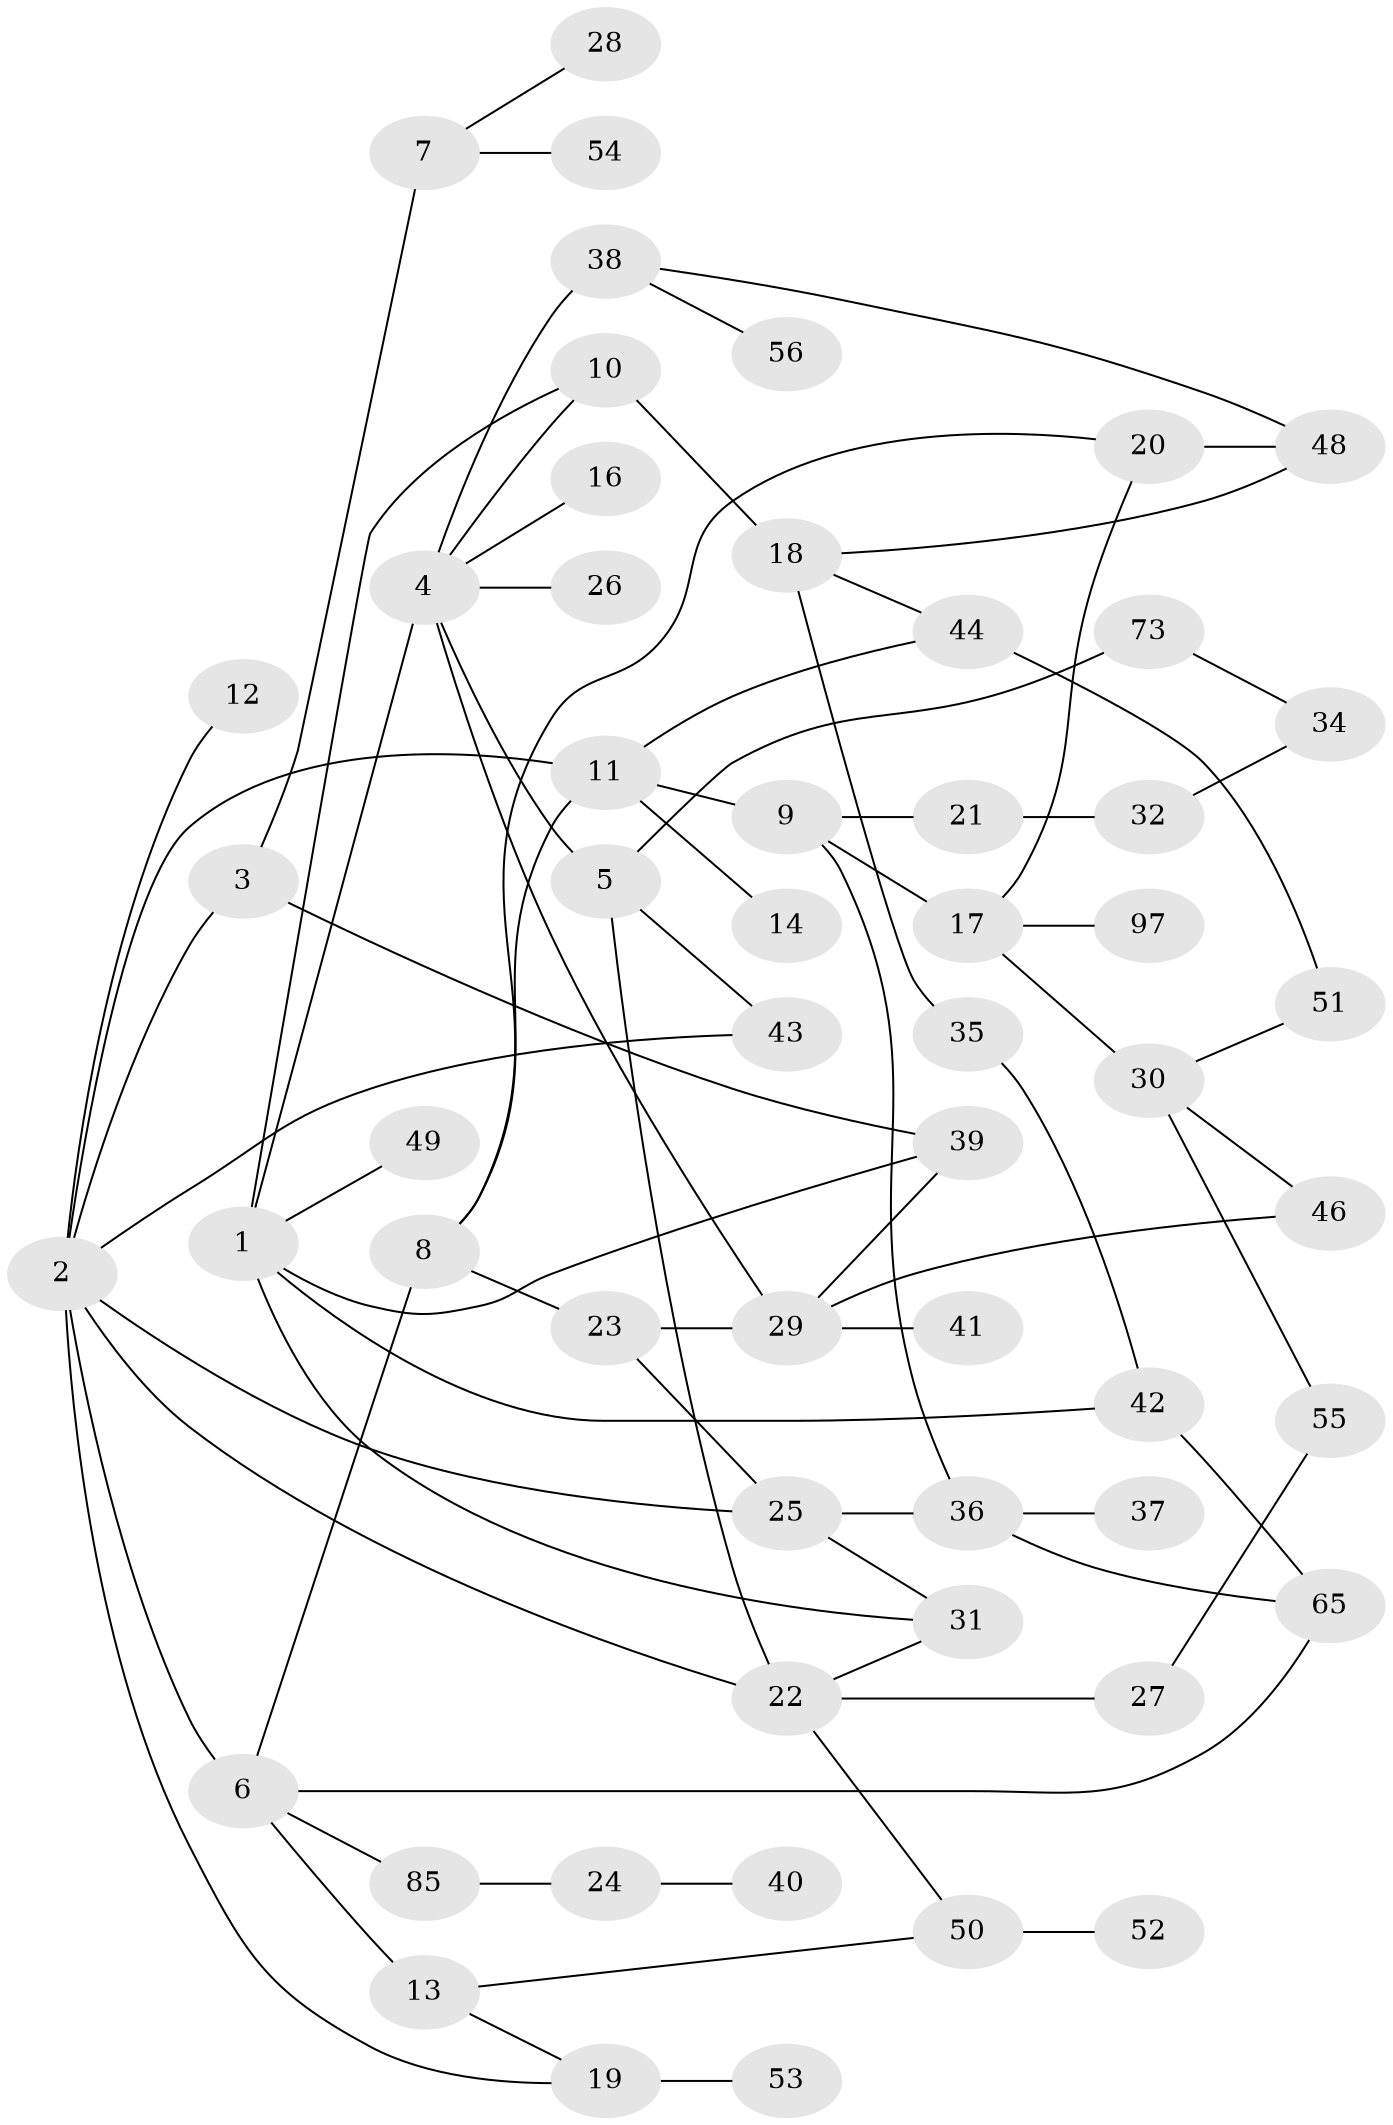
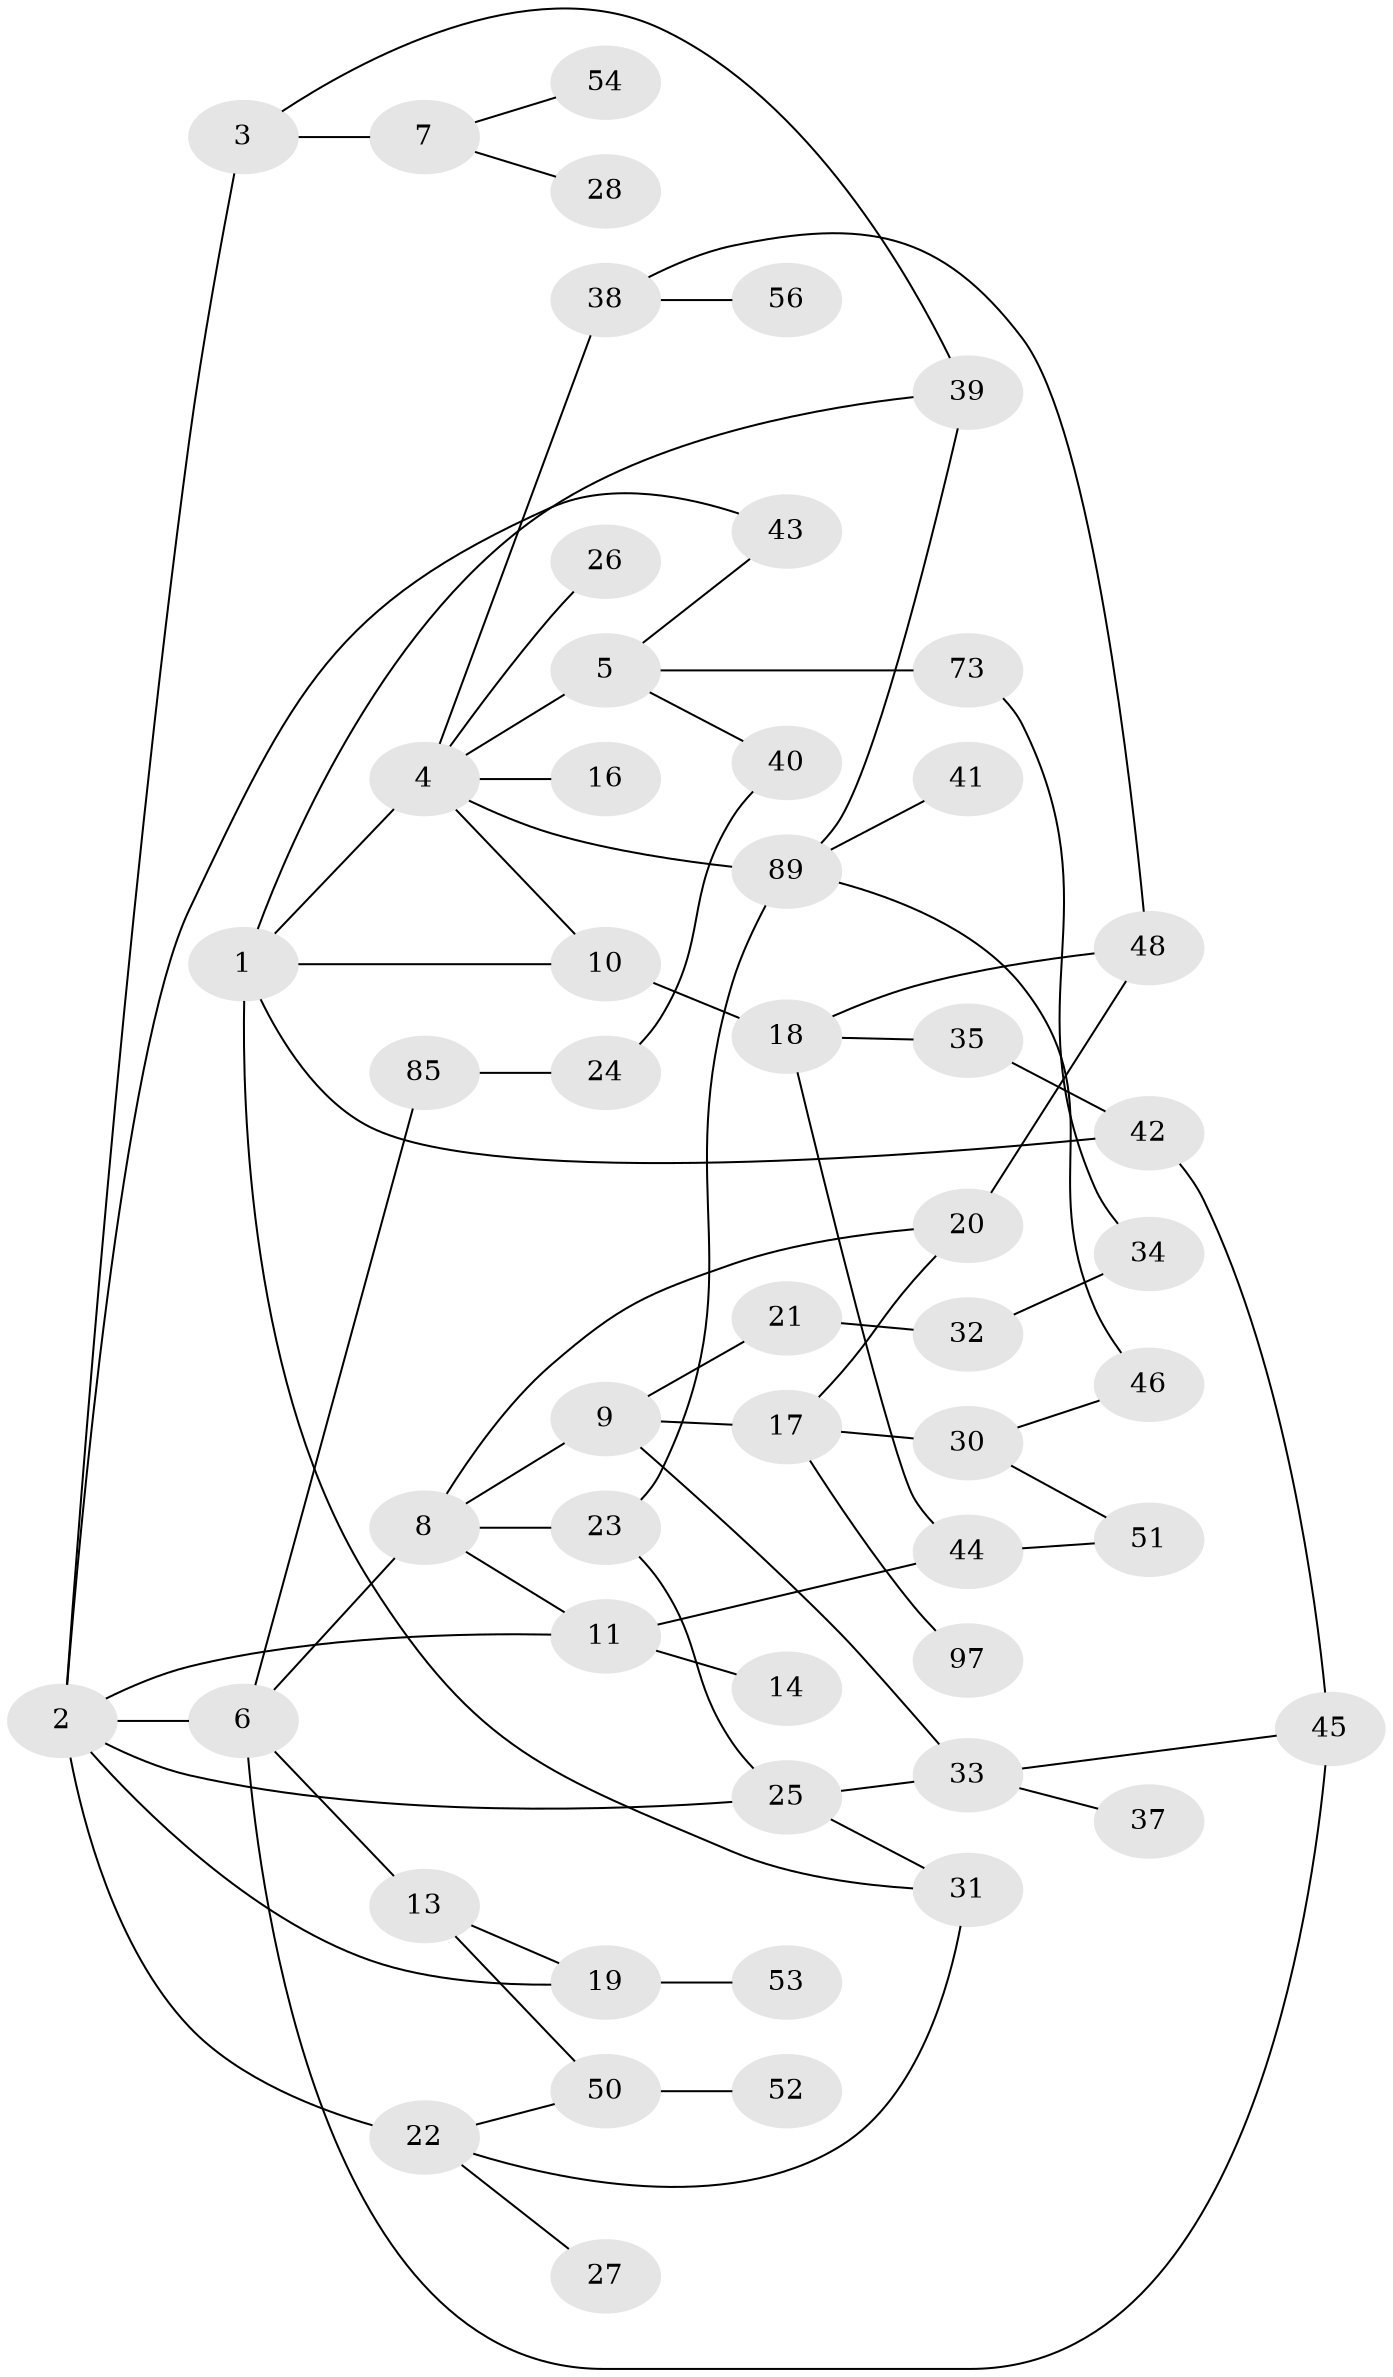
node "12": removed
edge "11" -- "9": now "8" -- "9"
node "49": removed
edge "5" -- "22": now "5" -- "40"
node "29": label "29" -> "89"
node "55": removed
node "36": label "36" -> "33"
node "65": label "65" -> "45"
